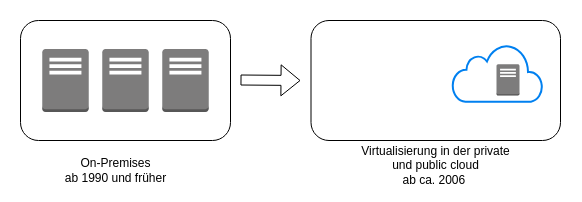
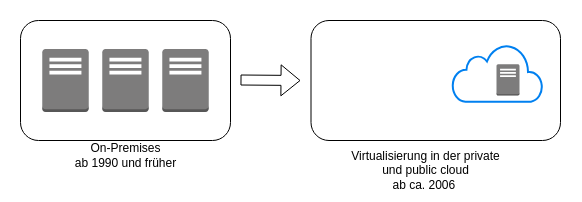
node "Virtualisierung in der private und public cloud ab ca. 2006": moved (436, 166) -> (426, 171)
node "On-Premises ab 1990 und früher": moved (116, 171) -> (126, 156)
